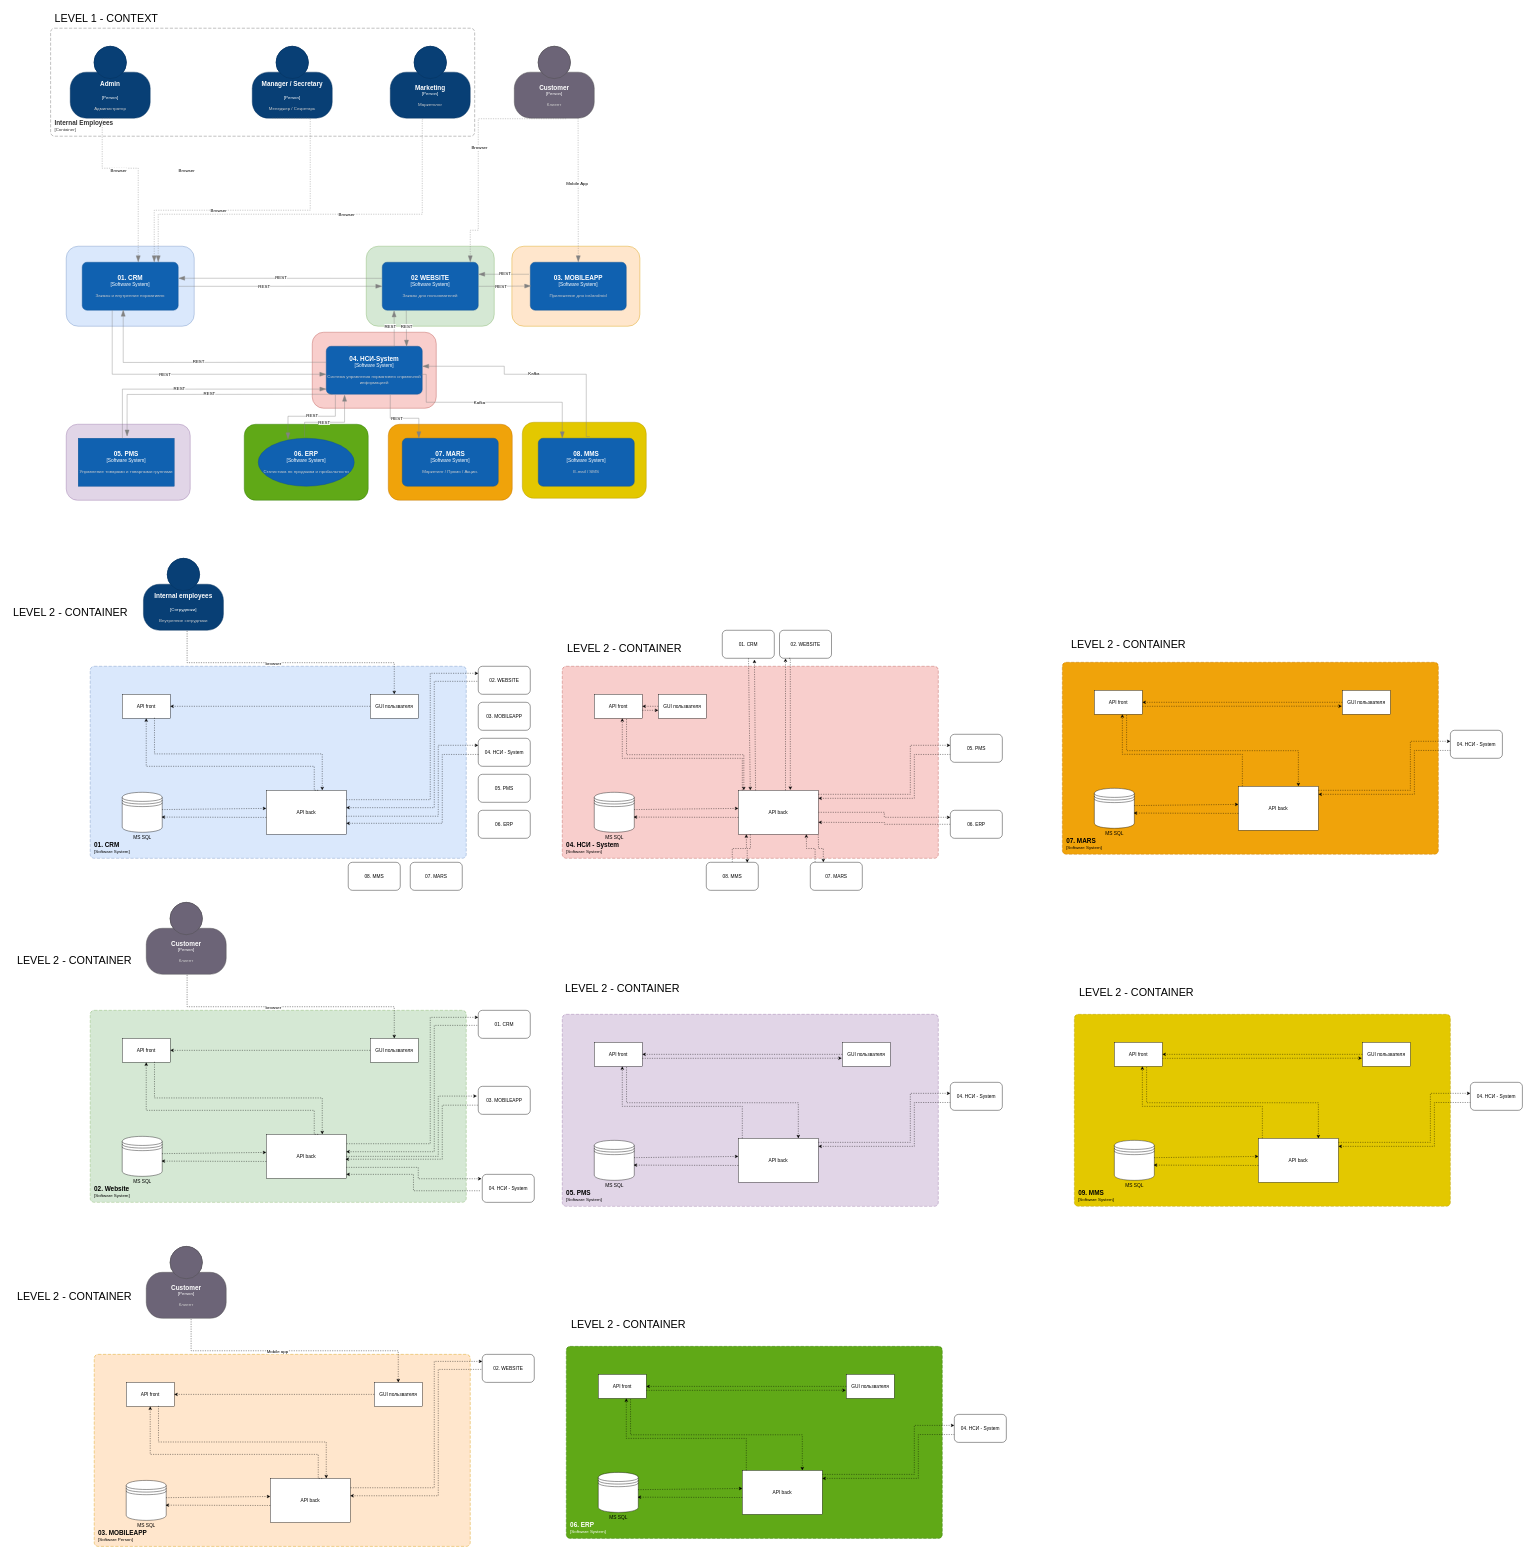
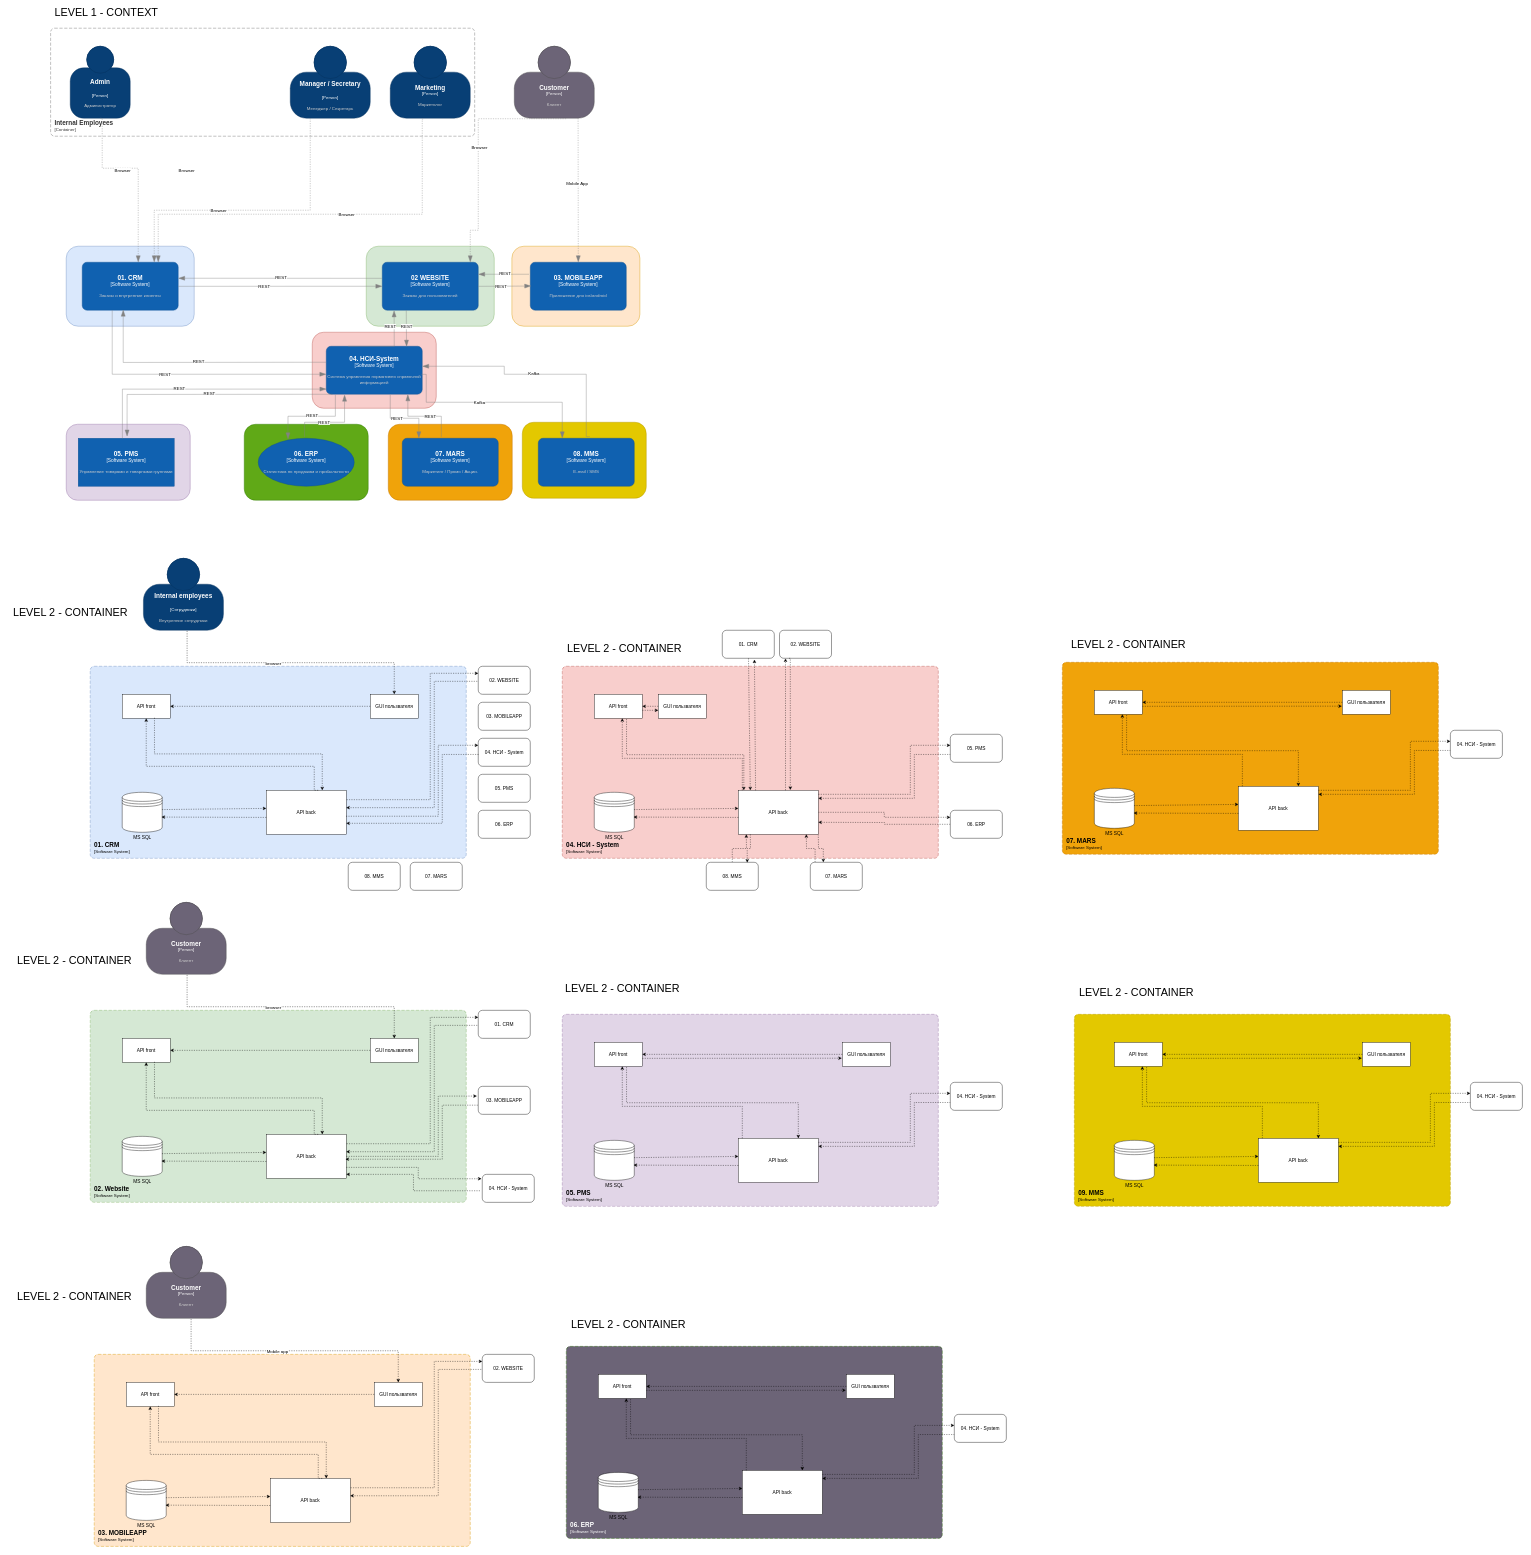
node "LEVEL 1 - CONTEXT": moved (106, 18) -> (106, 12)
node "Admin [Person] Администратор": size 80x72 -> 60x72
node "Manager / Secretary [Person] Менеджер / Секретарь": moved (292, 82) -> (330, 82)
node "01. CRM [Software System] Заказы и внутренние нормативно": label "01. CRM [Software System] Заказы и внутренние нормативно" -> "01. CRM [Software System] Заказы и внутренние клиенты"
edge "07. MARS [Software System] Маркетинг / Промо / Акции." -> "04. НСИ-System [Software System] Система управления нормативно справочной информацией": added, label "REST"
node "06. ERP [Software System]": fillcolor #60a917 -> #6c6477
node "03. MOBILEAPP [Software Person]": label "03. MOBILEAPP [Software Person]" -> "03. MOBILEAPP [Software System]"
